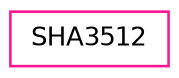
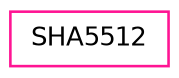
node "SHA3512": label "SHA3512" -> "SHA5512"
